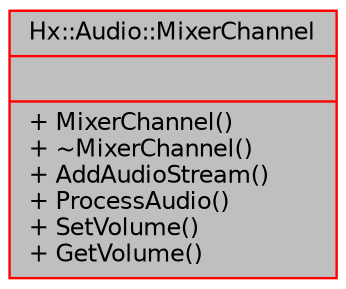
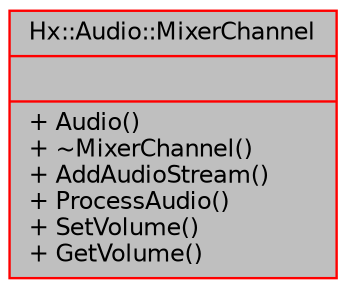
node "Hx::Audio::MixerChannel": text "+ MixerChannel()" -> "+ Audio()"
